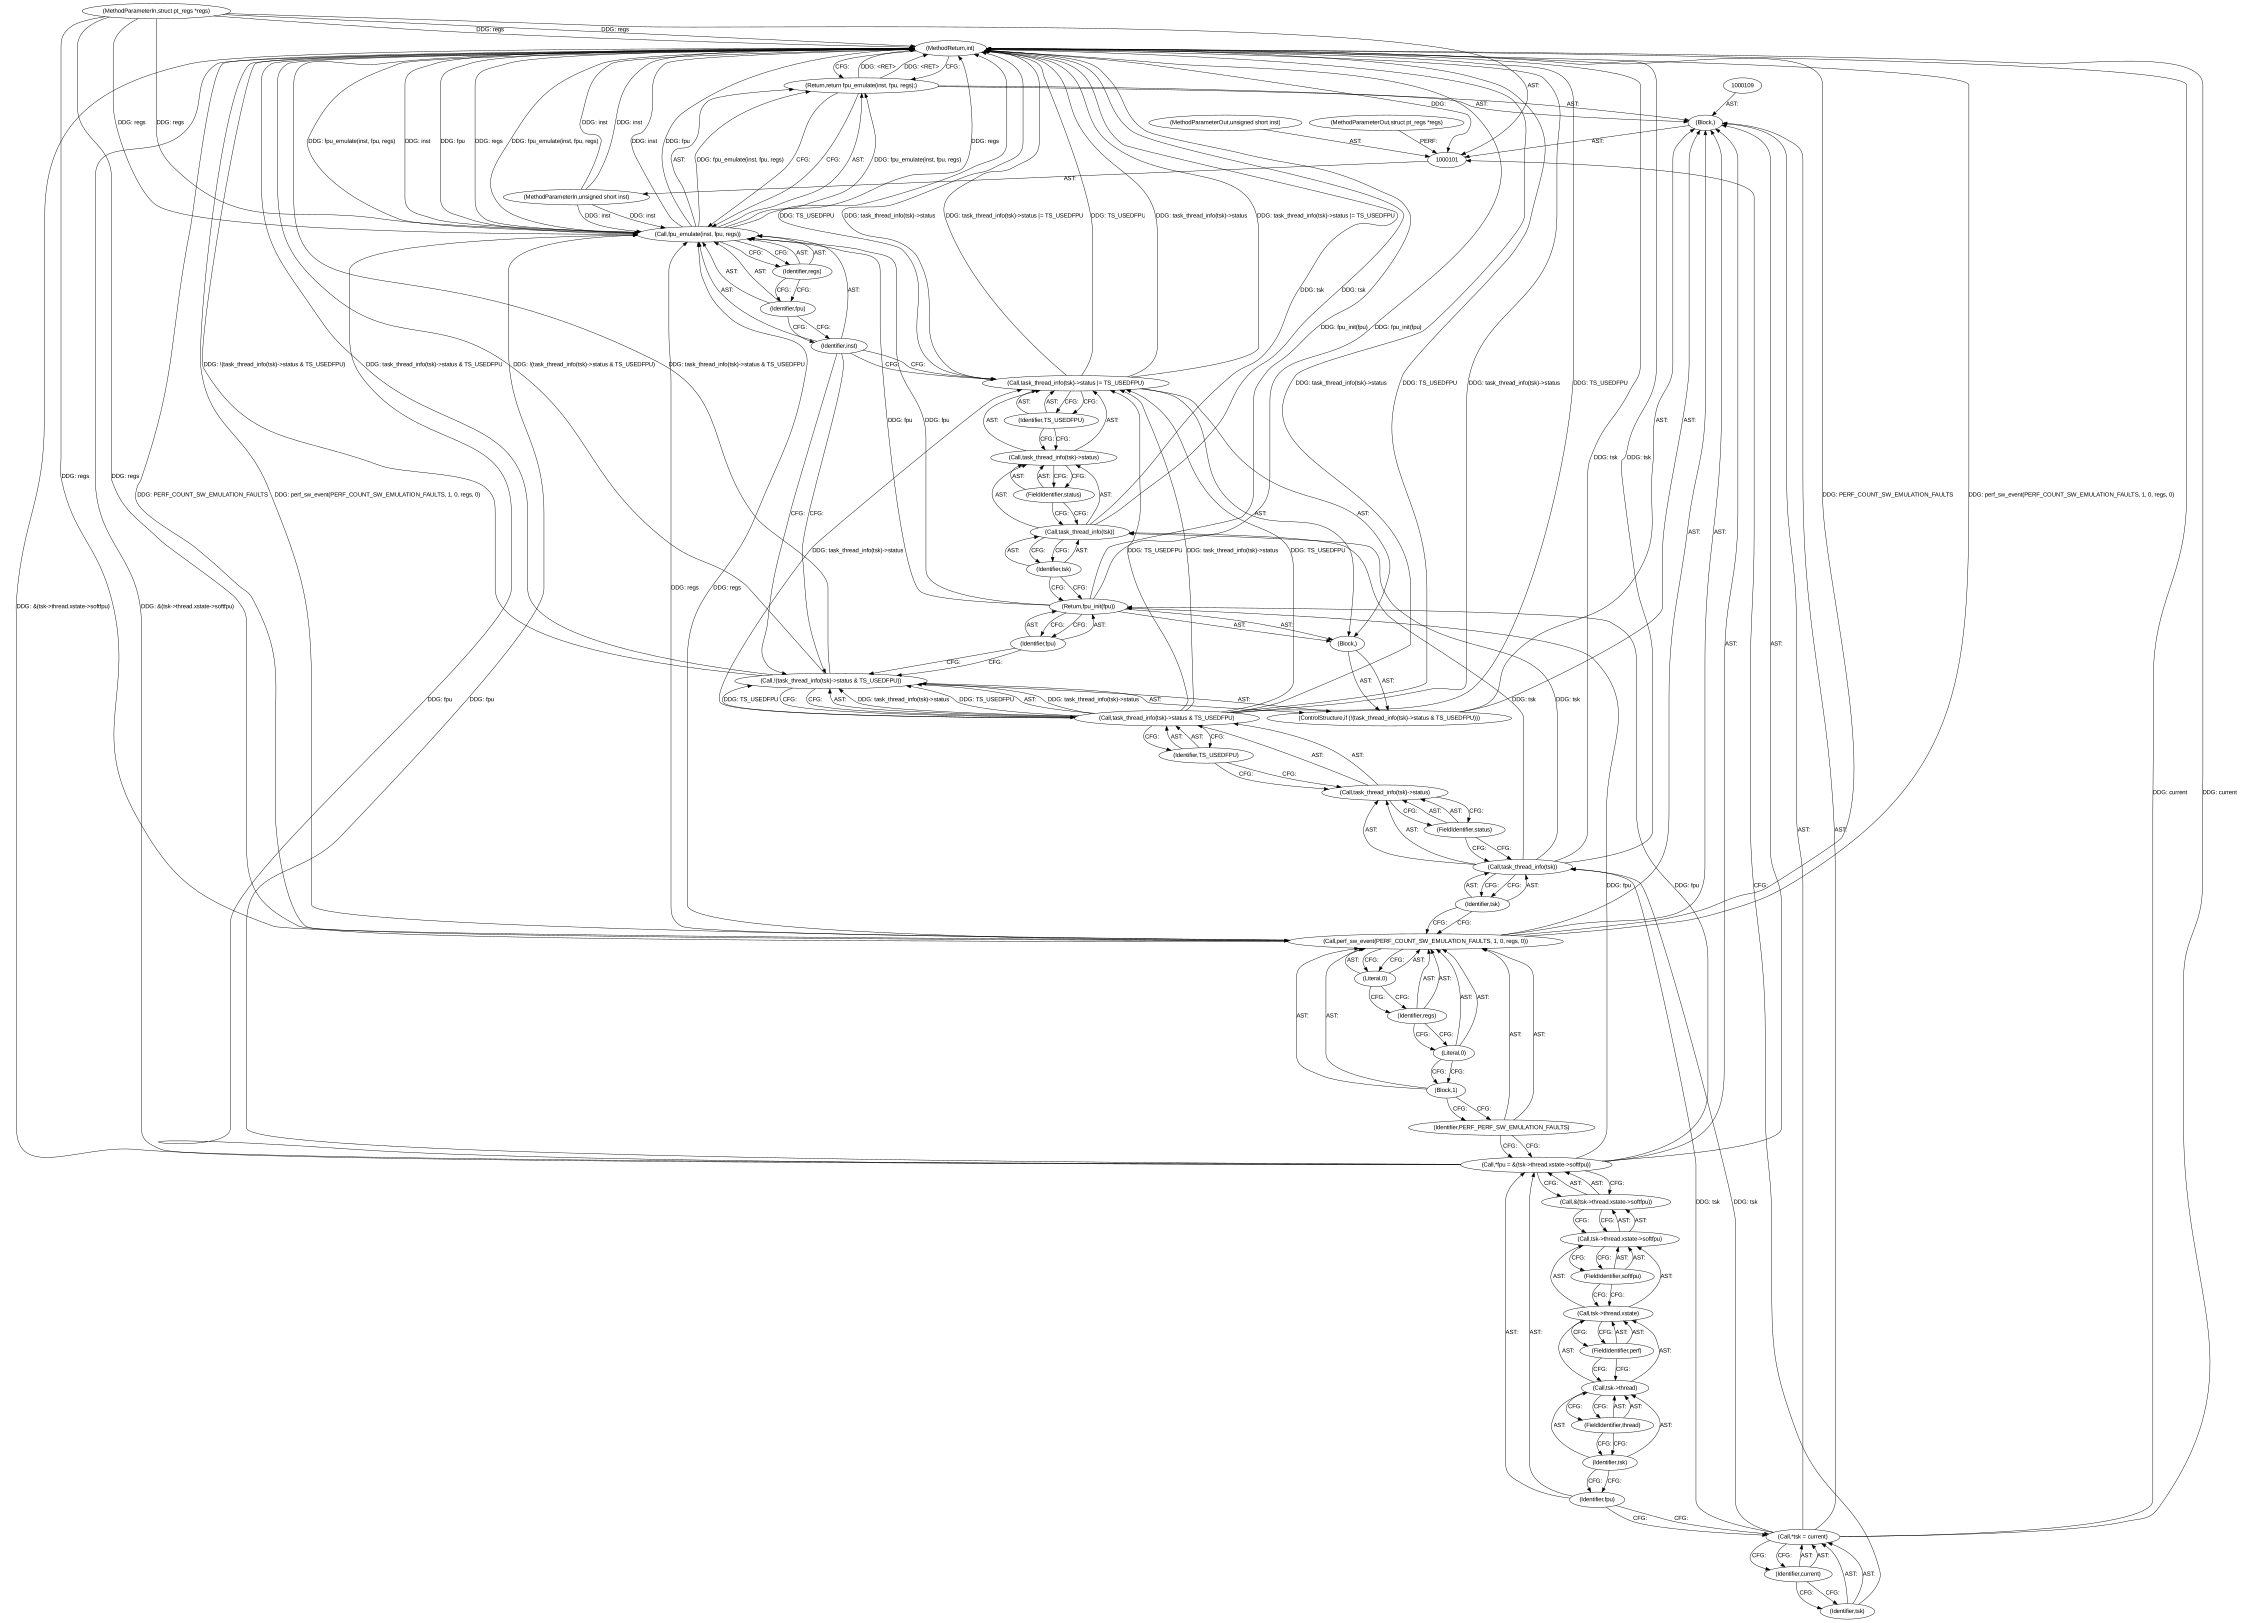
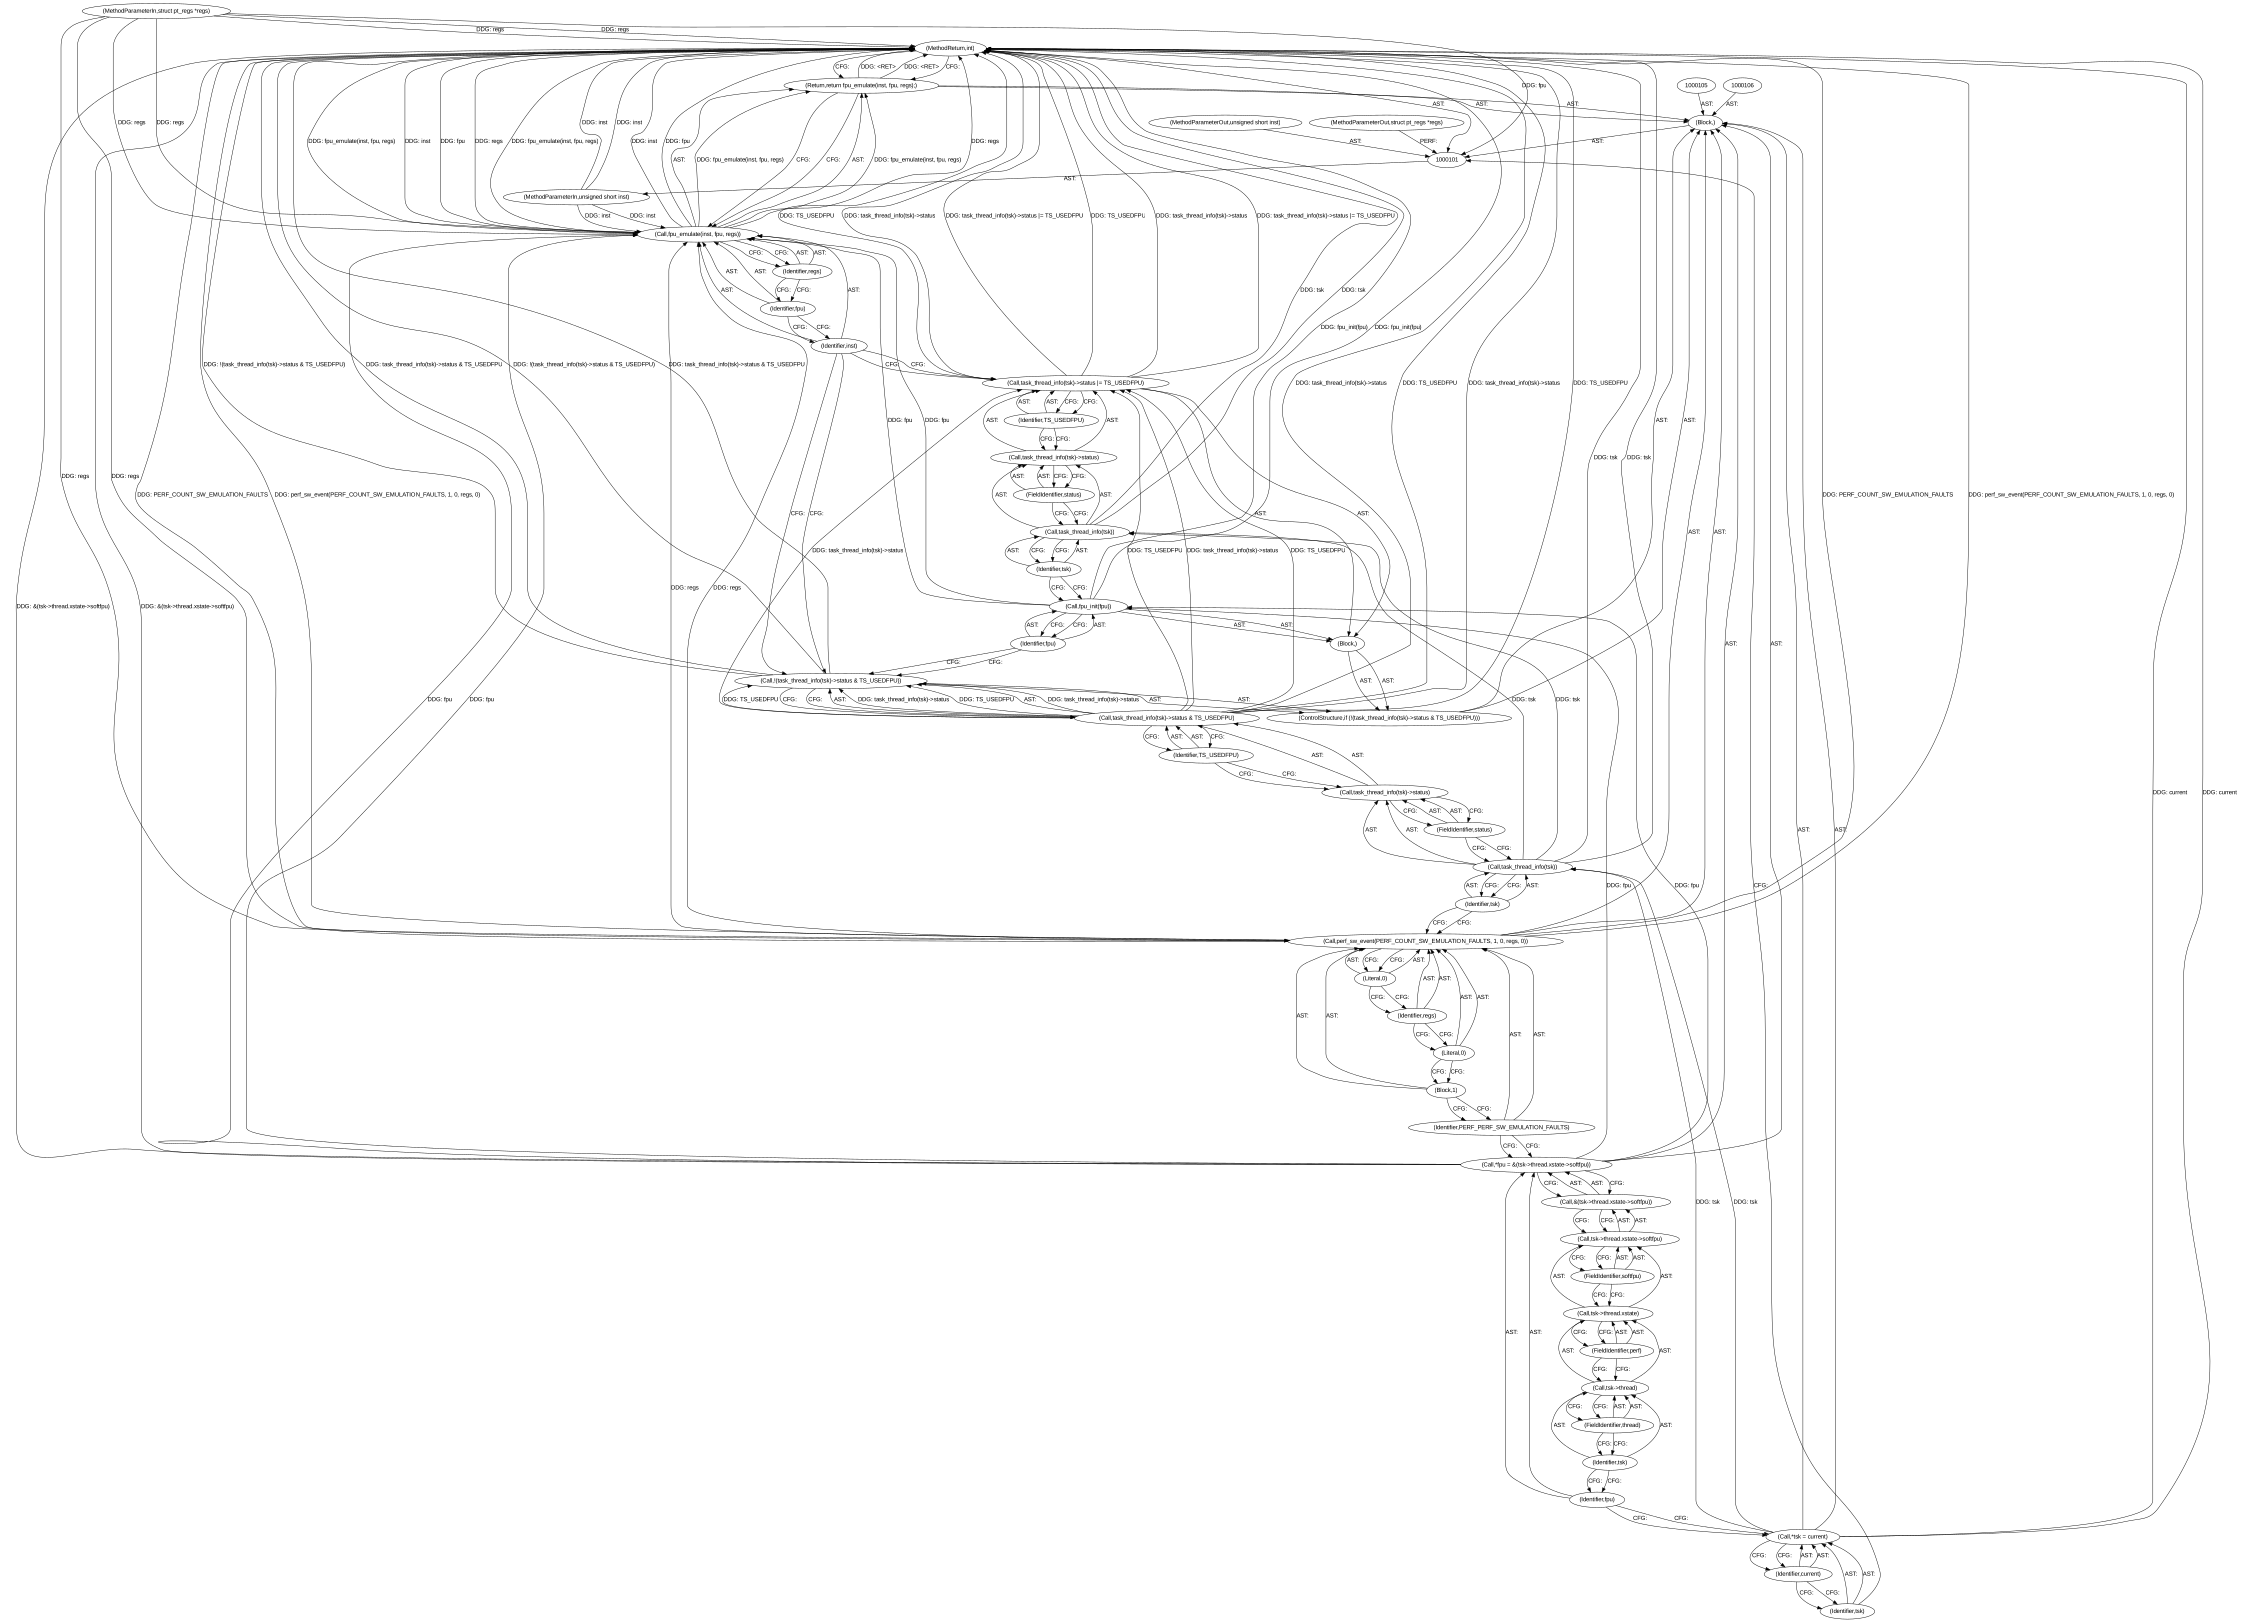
edge "(MethodParameterIn,struct pt_regs *regs)" -> "1000101": label "AST: " -> "DDG: fpu"
node "1000105": added
node "1000109": label "1000109" -> "1000106"
edge "(MethodReturn,int)" -> "1000101": label "DDG: " -> "AST: "
node "(Return,fpu_init(fpu))": label "(Return,fpu_init(fpu))" -> "(Call,fpu_init(fpu))"
